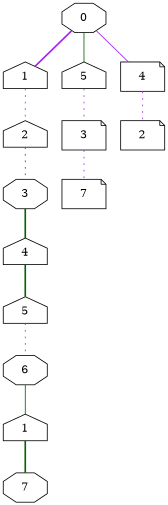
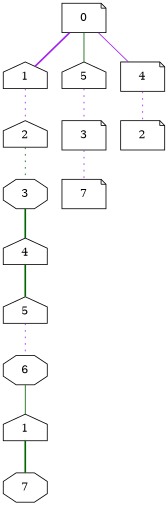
node "0": shape octagon -> note
